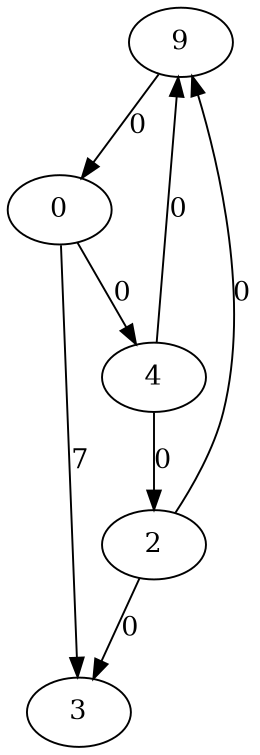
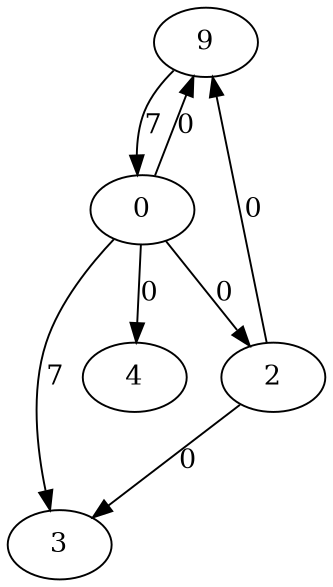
edge "9" -> "0": label "0" -> "7"
edge "4" -> "9": now "0" -> "9"
edge "4" -> "2": now "0" -> "2"
